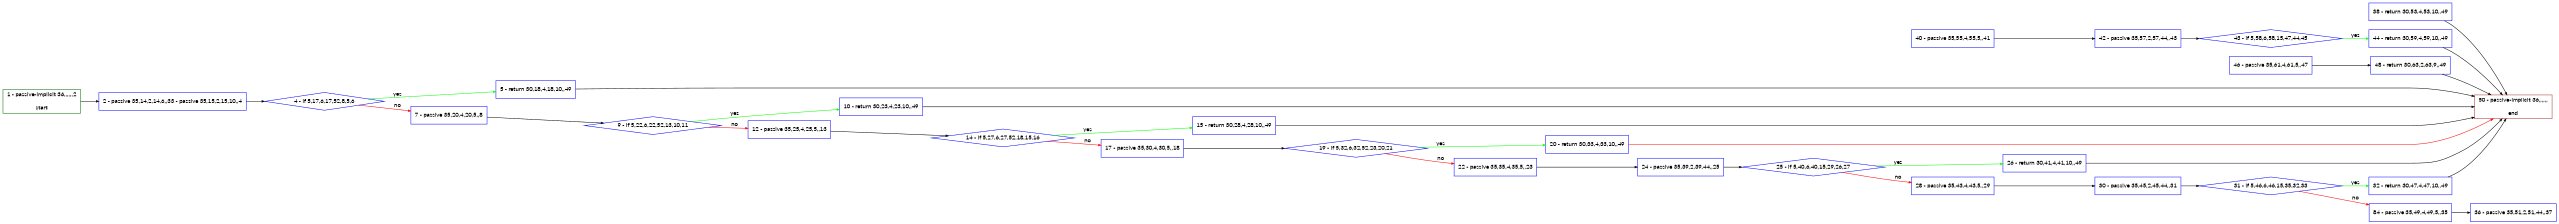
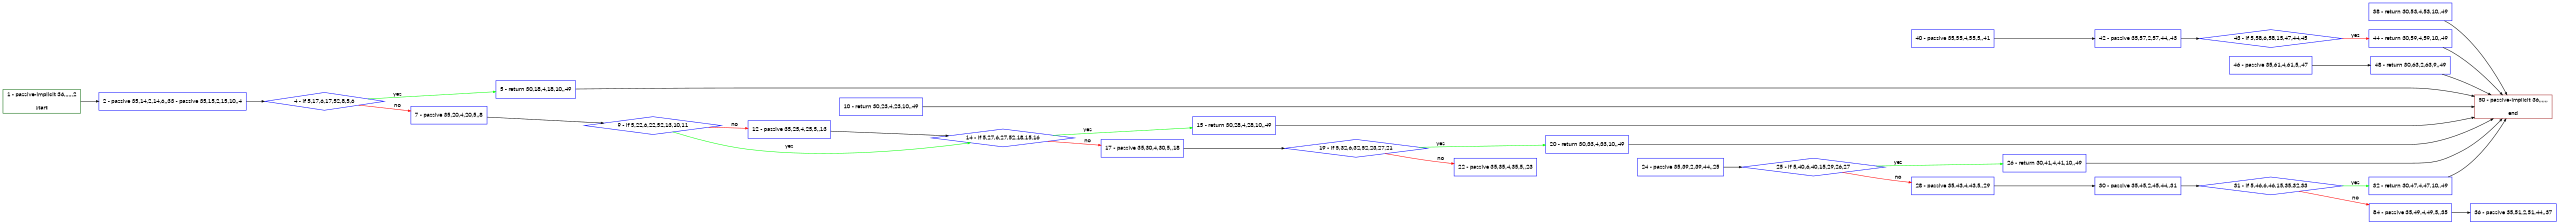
edge "43 - if 5,58,6,58,15,47,44,45" -> "44 - return 30,59,4,59,10,,49": color #00ff00 -> #ff0000
edge "9 - if 5,22,6,22,52,13,10,11" -> "10 - return 30,23,4,23,10,,49": now "9 - if 5,22,6,22,52,13,10,11" -> "14 - if 5,27,6,27,52,18,15,16"
edge "20 - return 30,33,4,33,10,,49" -> "50 - passive-implicit 36,,,,,, end": color #ff0000 -> #000000
node "19 - if 5,32,6,32,52,23,20,21": label "19 - if 5,32,6,32,52,23,20,21" -> "19 - if 5,32,6,32,52,23,27,21"
edge "22 - passive 35,35,4,35,5,,23" -> "24 - passive 35,39,2,39,44,,25": removed
